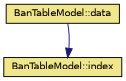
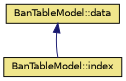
edge "BanTableModel::data" -> "BanTableModel::index": reversed
